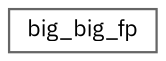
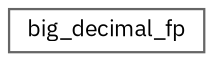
node "big_big_fp": label "big_big_fp" -> "big_decimal_fp"
